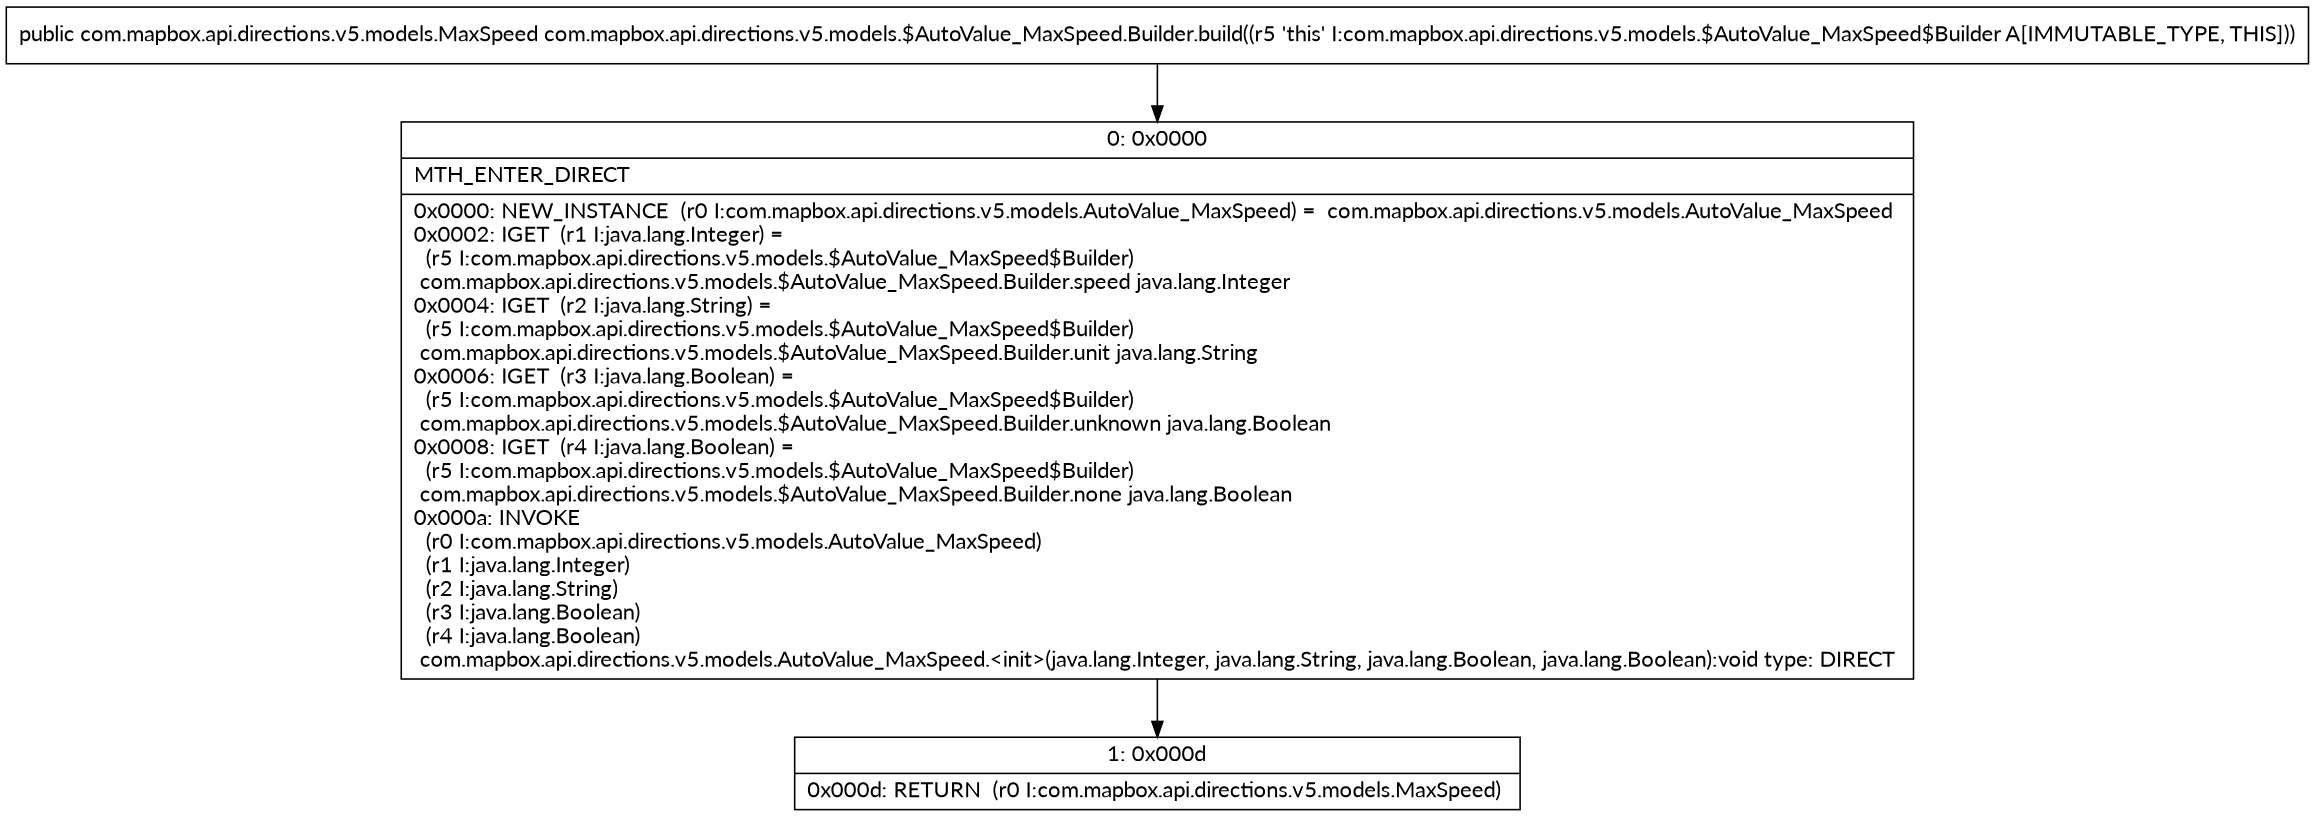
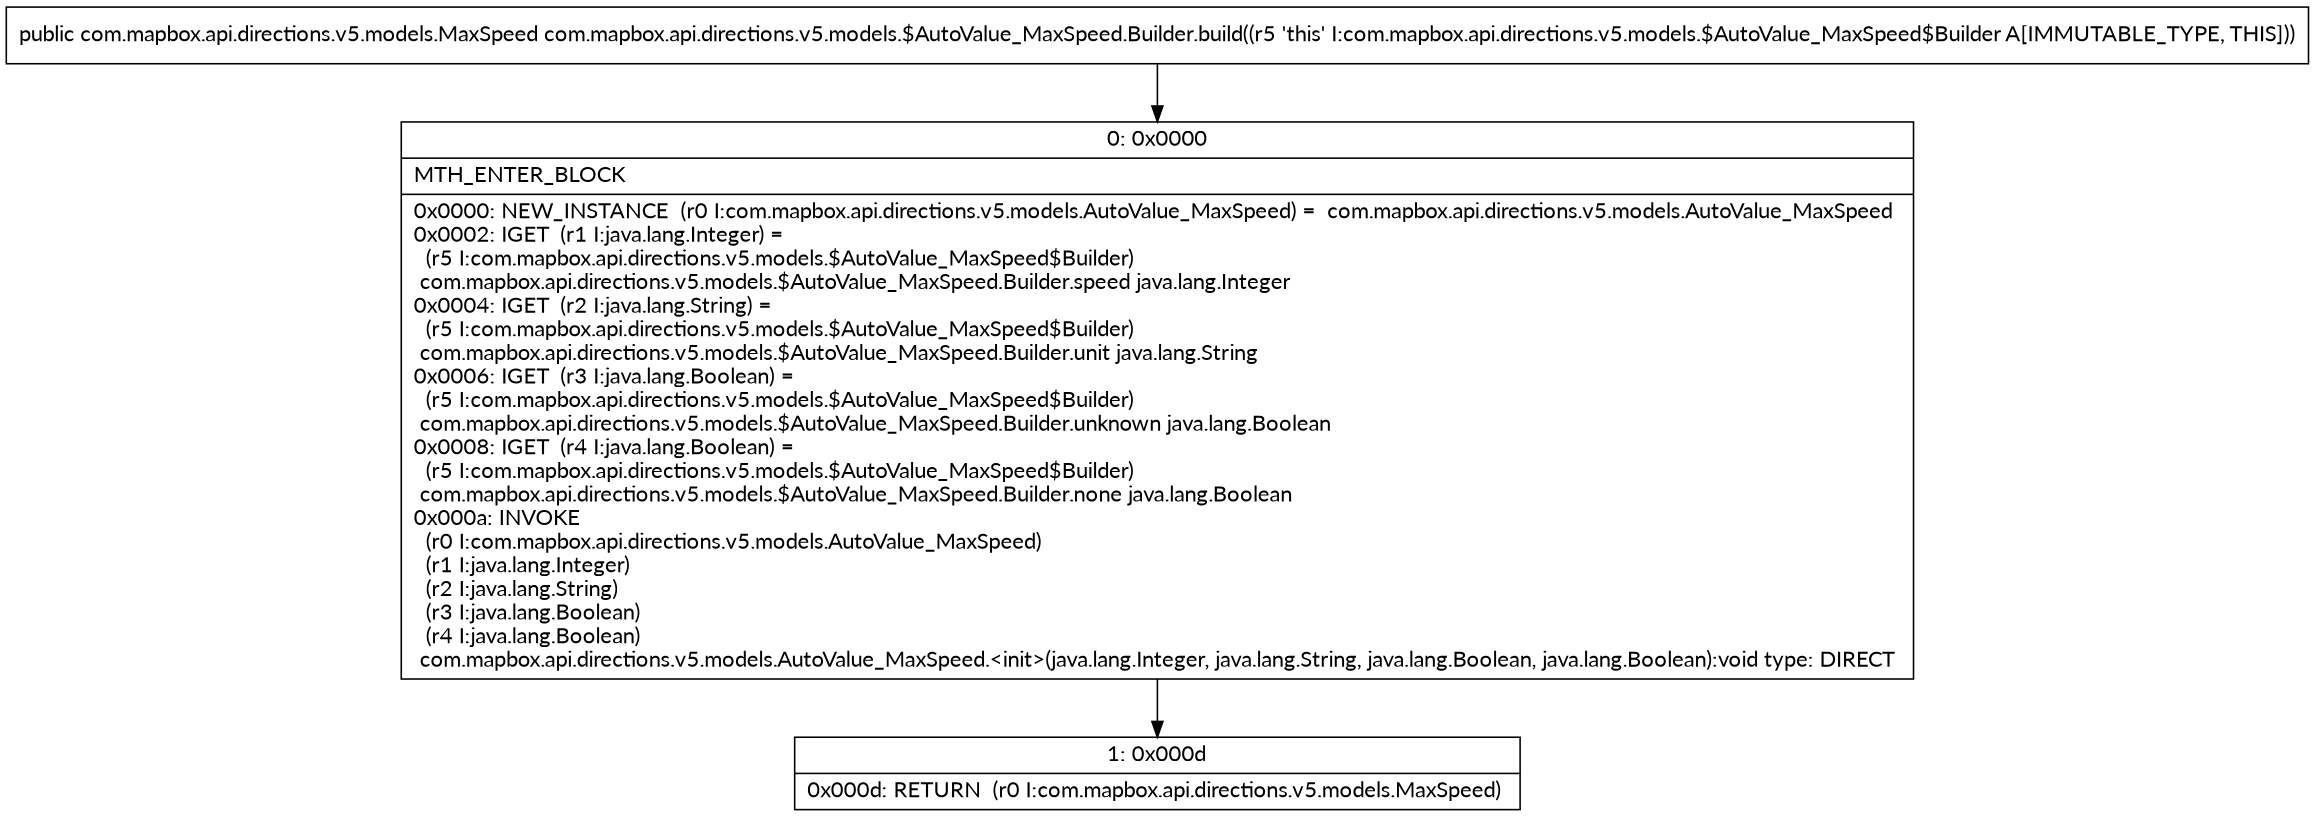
node "0: 0x0000": text "MTH_ENTER_DIRECT" -> "MTH_ENTER_BLOCK"
